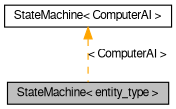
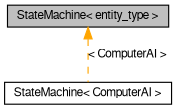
edge "StateMachine< entity_type >" -> "StateMachine< ComputerAI >": reversed
